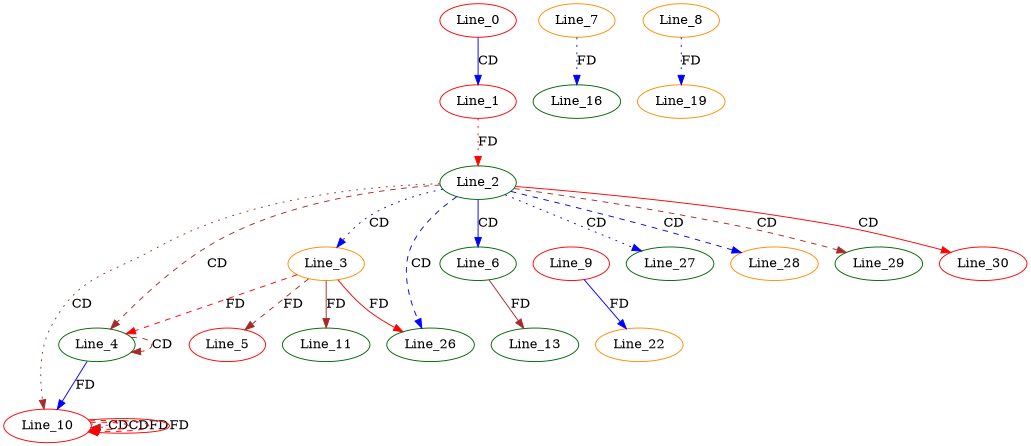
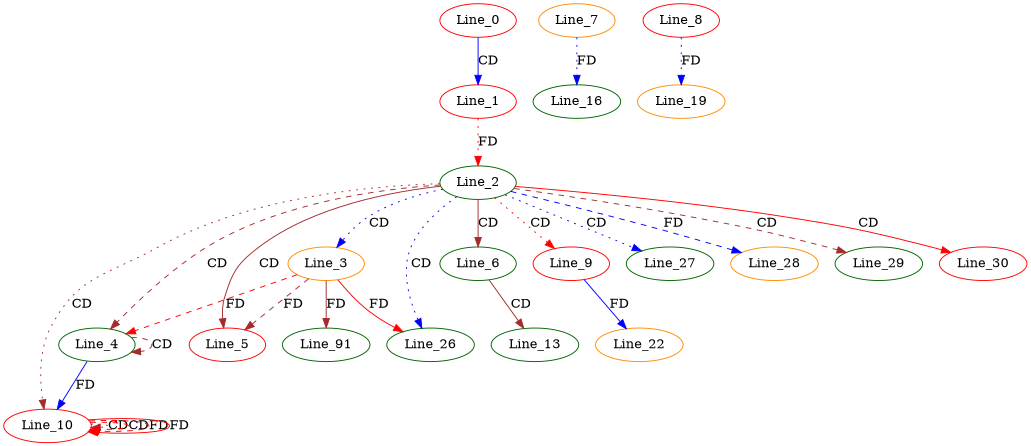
node "Line_8": color darkorange -> red
edge "Line_2" -> "Line_6": color blue -> brown
edge "Line_2" -> "Line_5": added, label "CD"
edge "Line_2" -> "Line_9": added, label "CD"
edge "Line_2" -> "Line_28": label "CD" -> "FD"
edge "Line_2" -> "Line_26": style dashed -> dotted
edge "Line_6" -> "Line_13": label "FD" -> "CD"
node "Line_11": label "Line_11" -> "Line_91"
